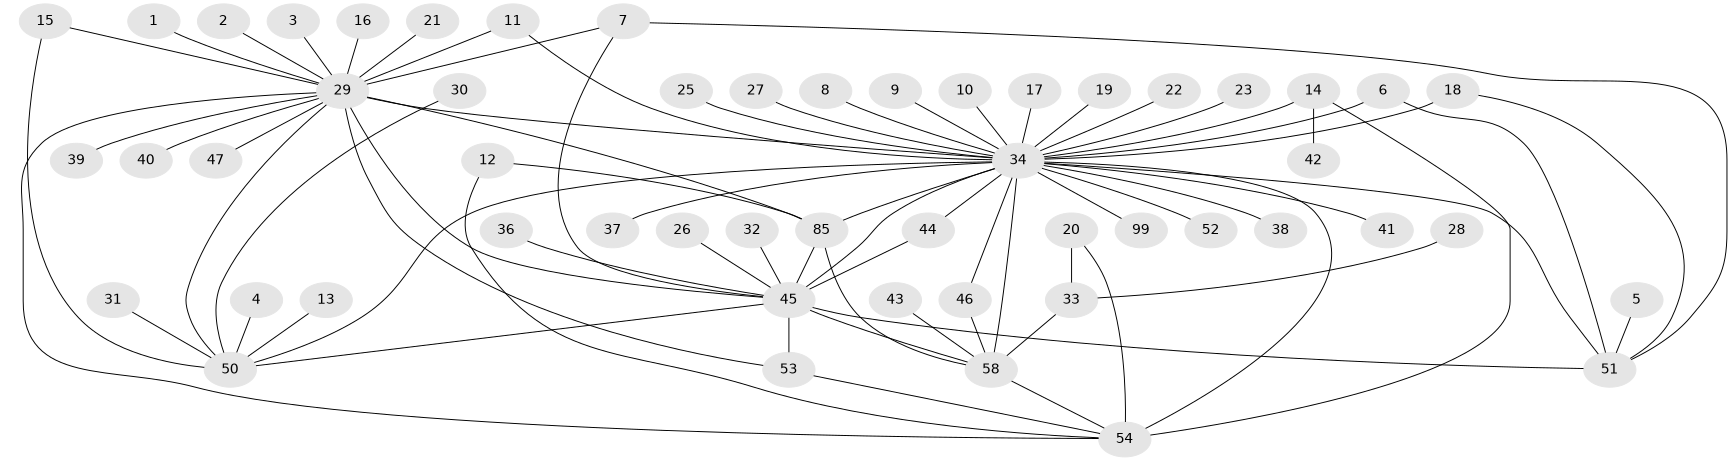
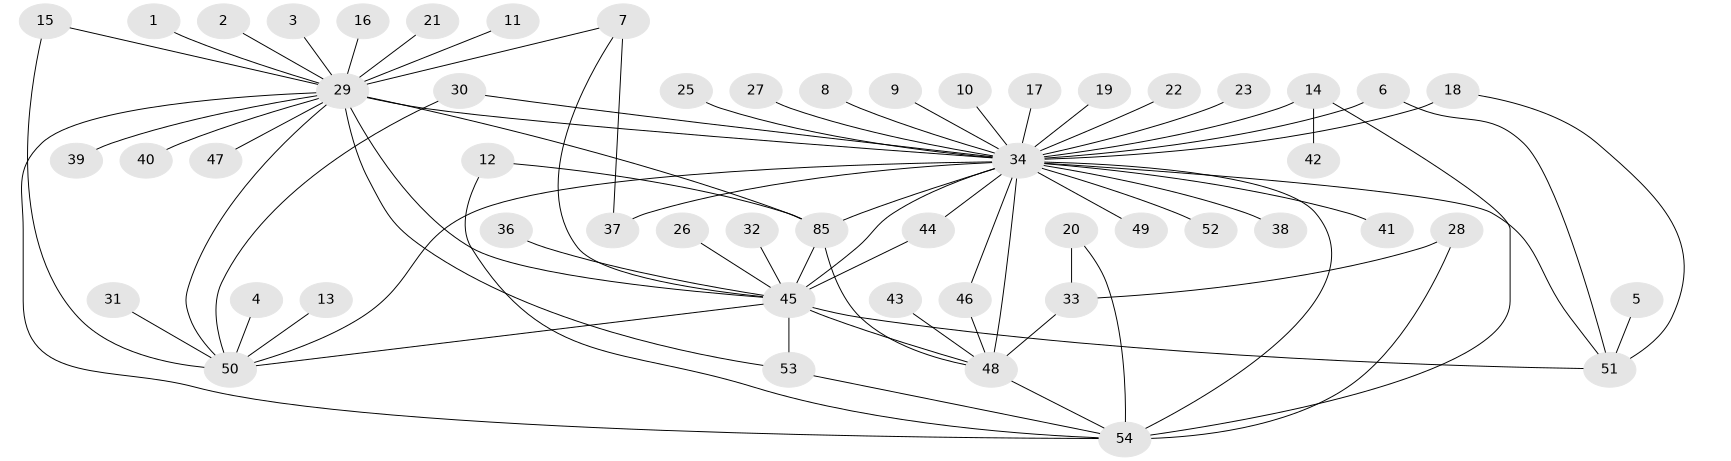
edge "7" -- "51": now "7" -- "37"
edge "11" -- "34": now "30" -- "34"
node "99": label "99" -> "49"
node "58": label "58" -> "48"
edge "28" -- "54": added
